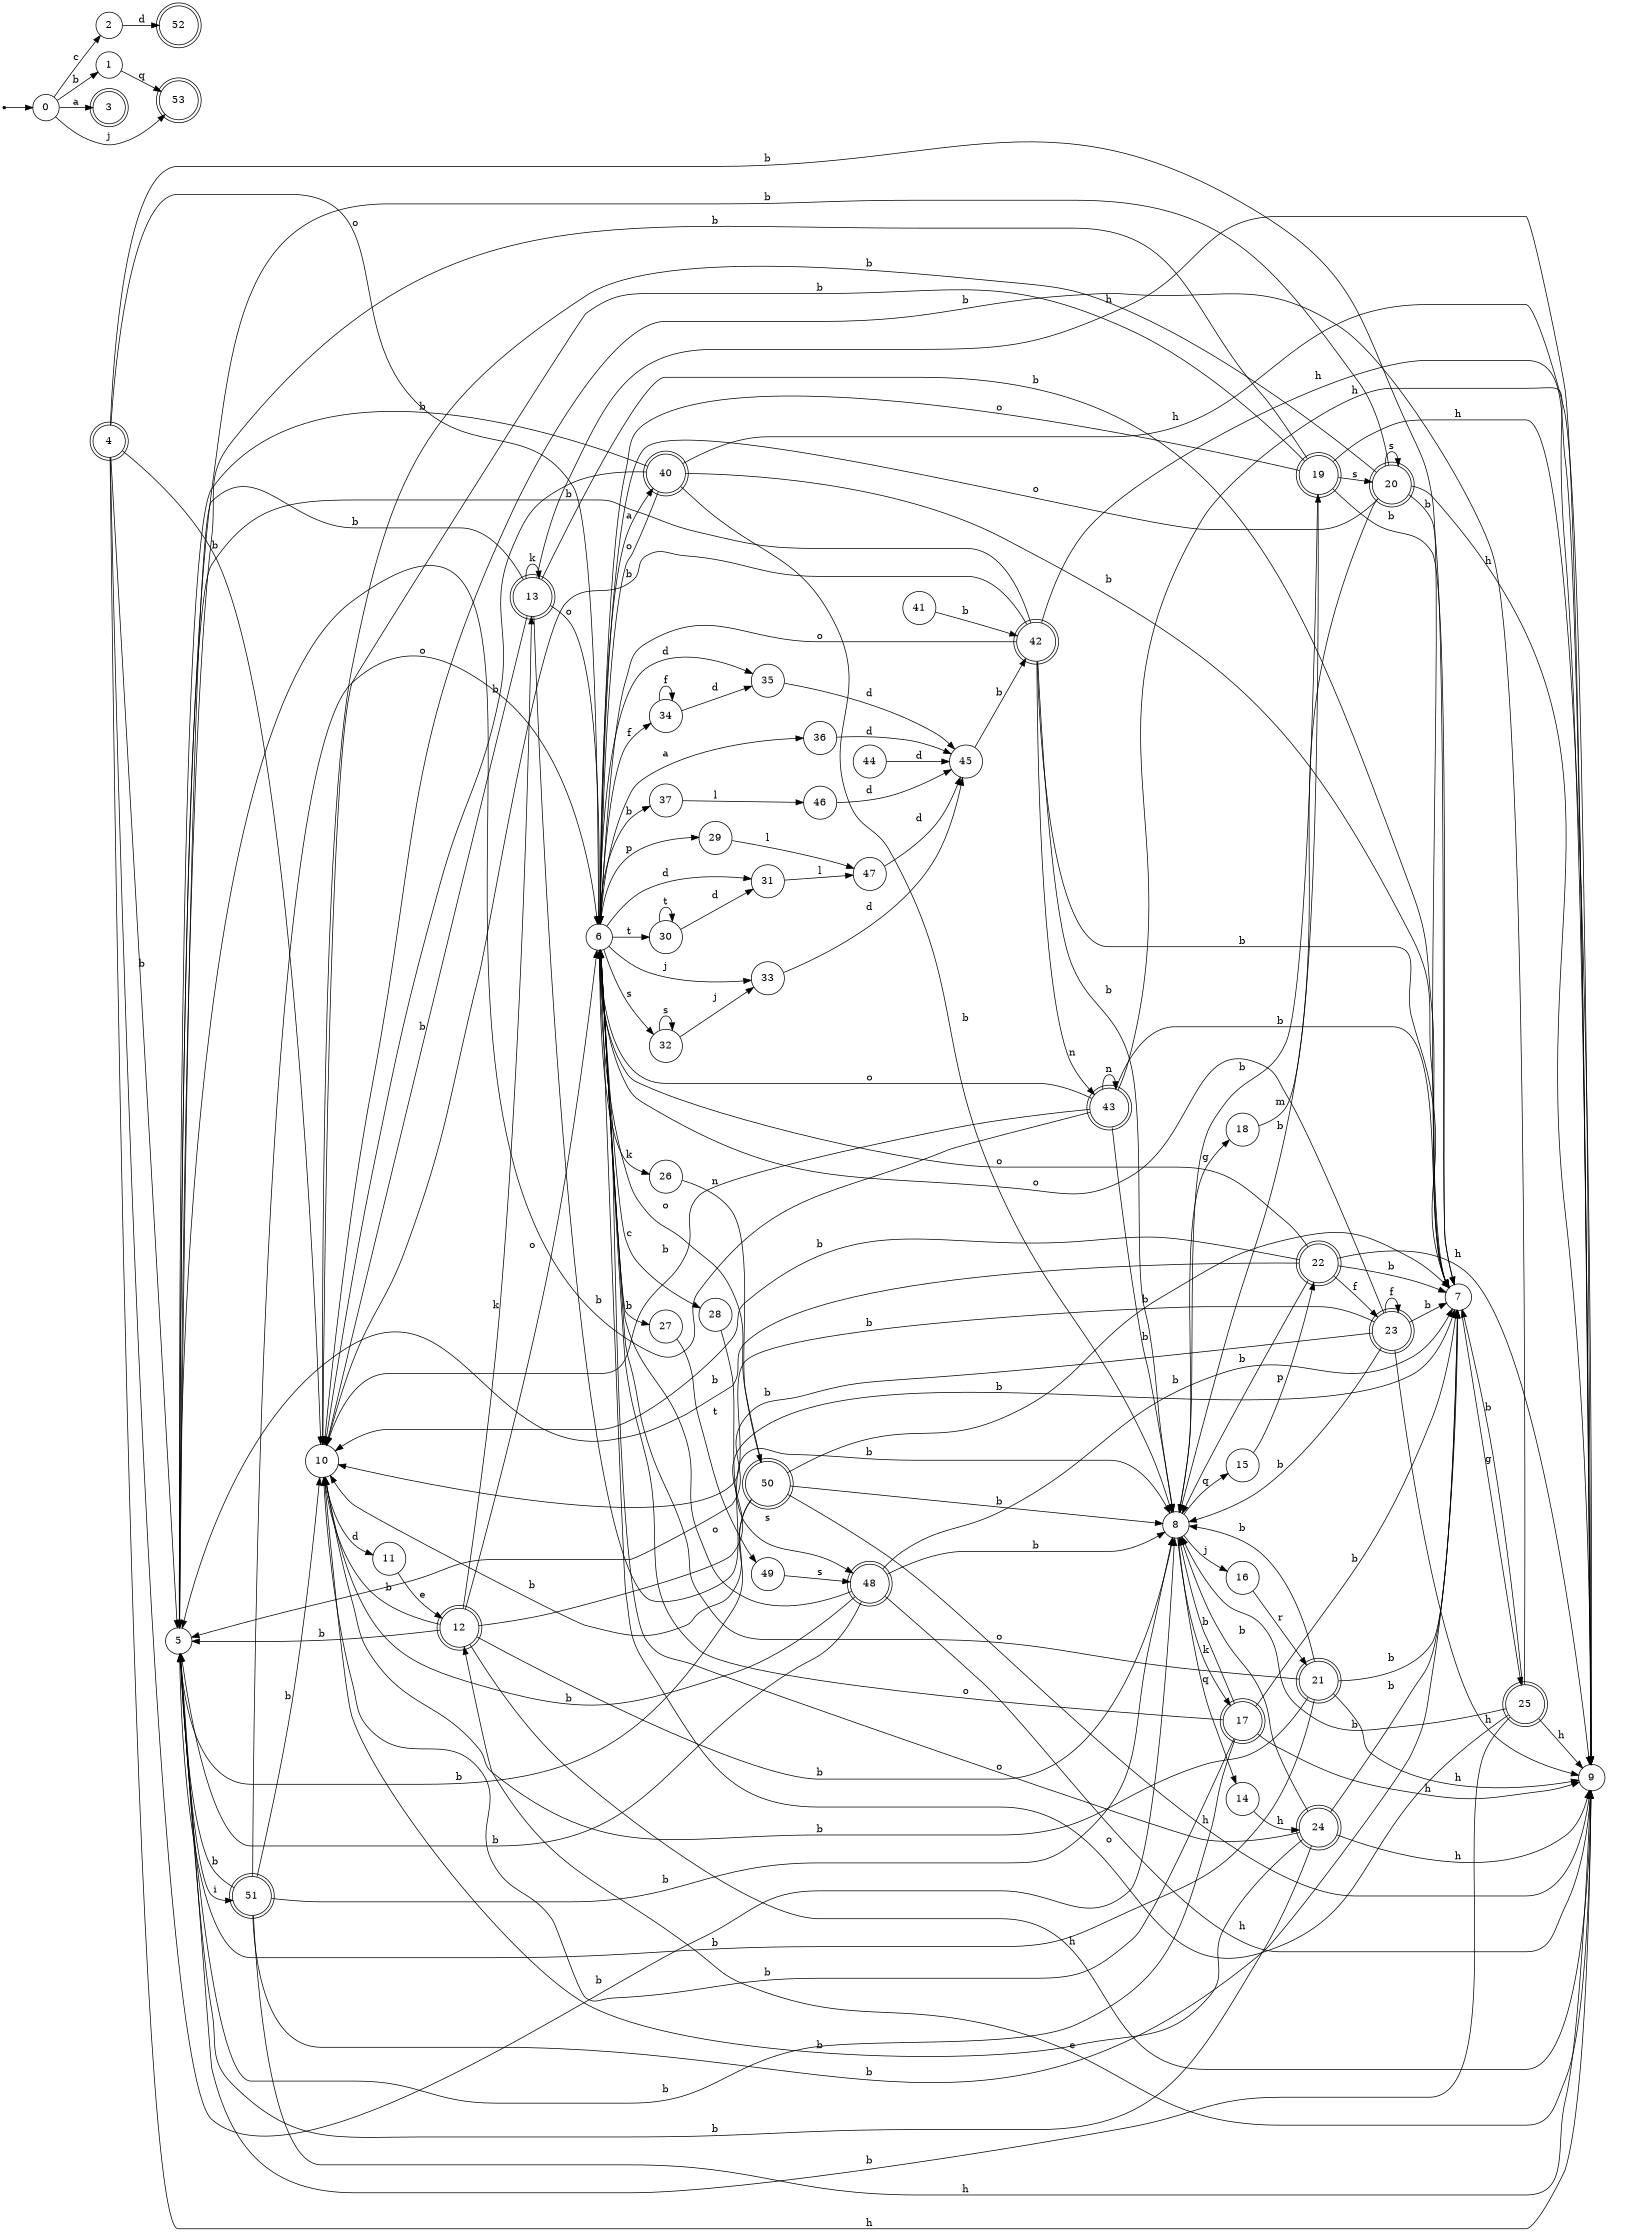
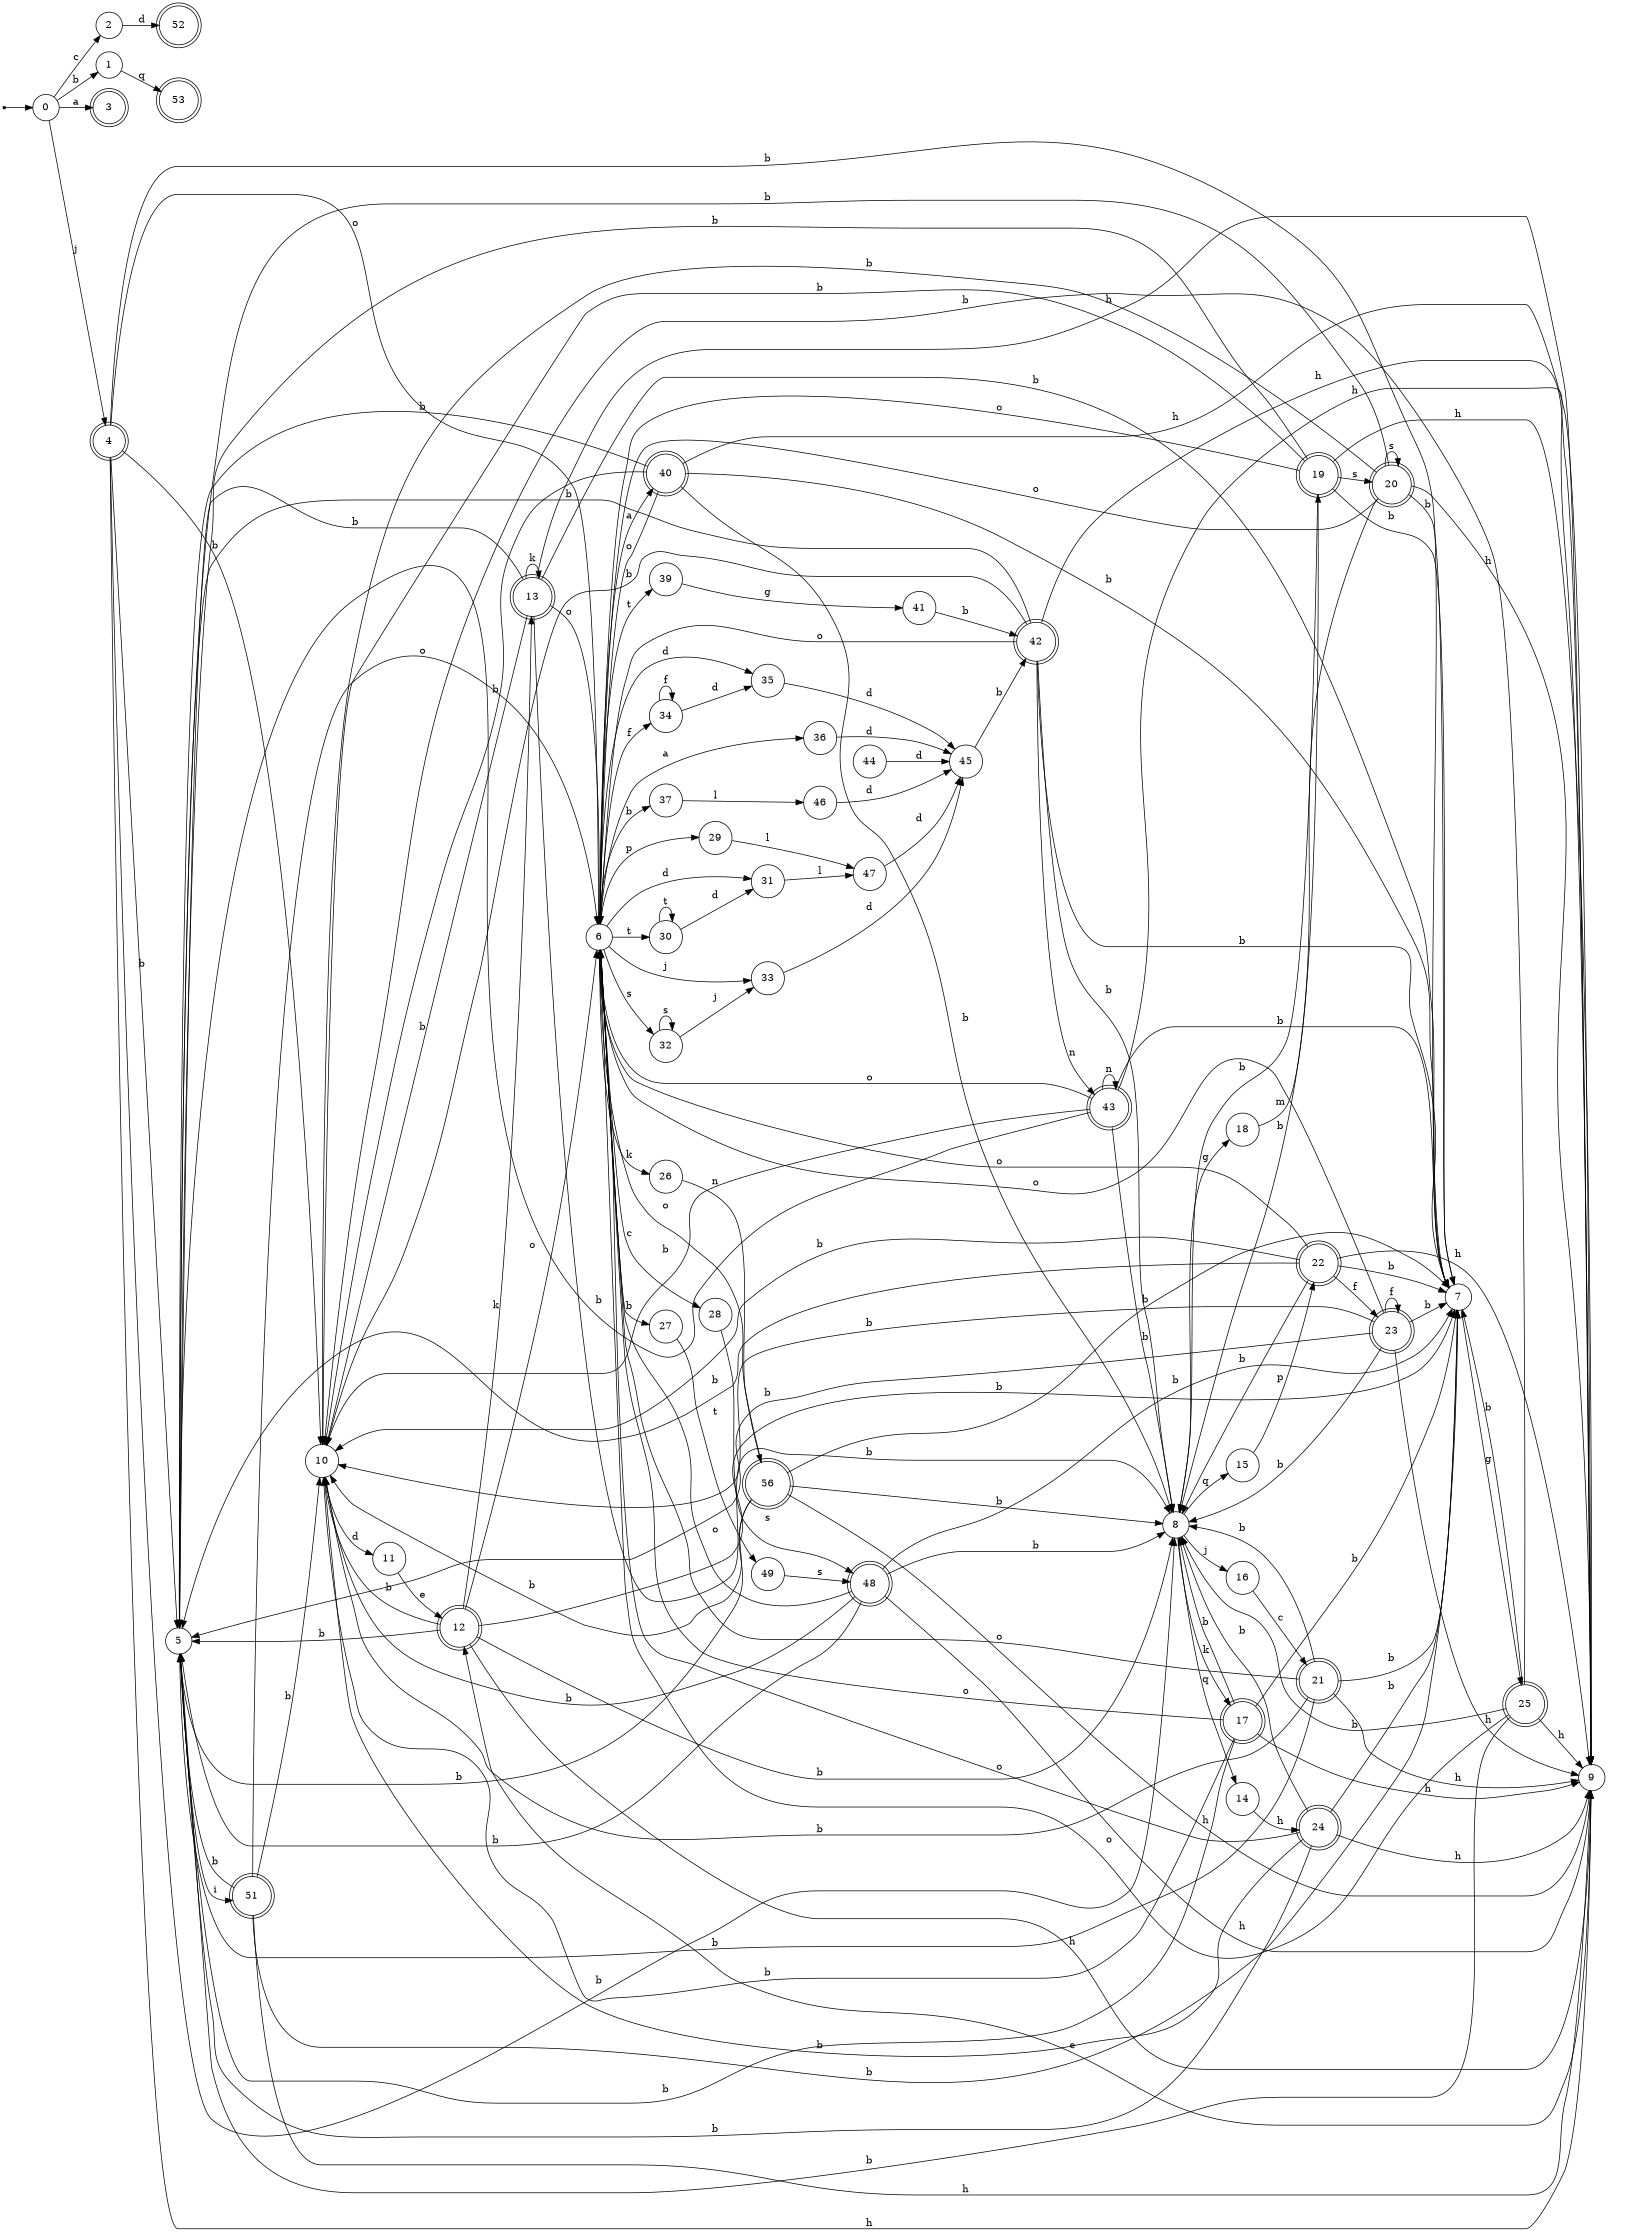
edge "0" -> "53": now "0" -> "4"
node "39": added
node "50": label "50" -> "56"
edge "16" -> "21": label "r" -> "c"
edge "51" -> "8": removed, label "b"
